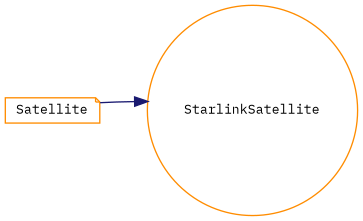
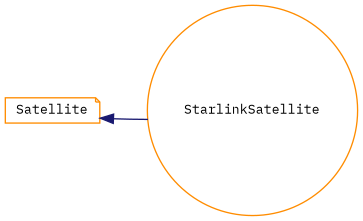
edge "Satellite" -> "StarlinkSatellite": reversed
